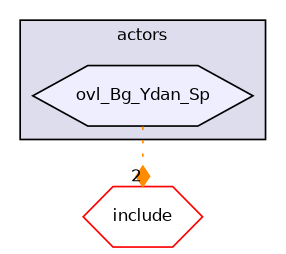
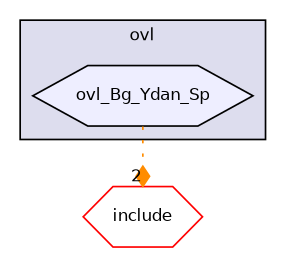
cluster "actors": label "actors" -> "ovl"
